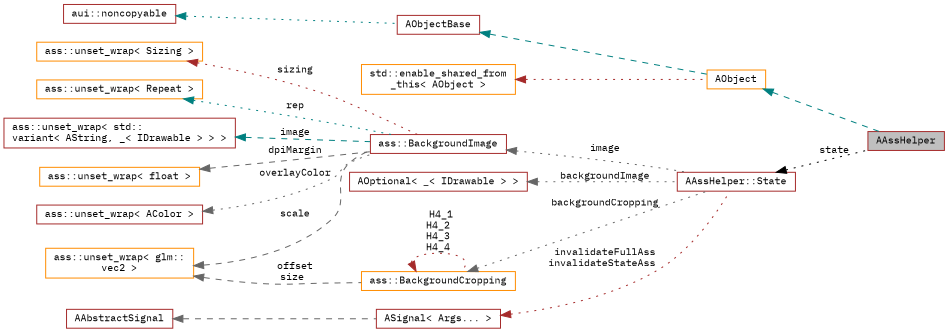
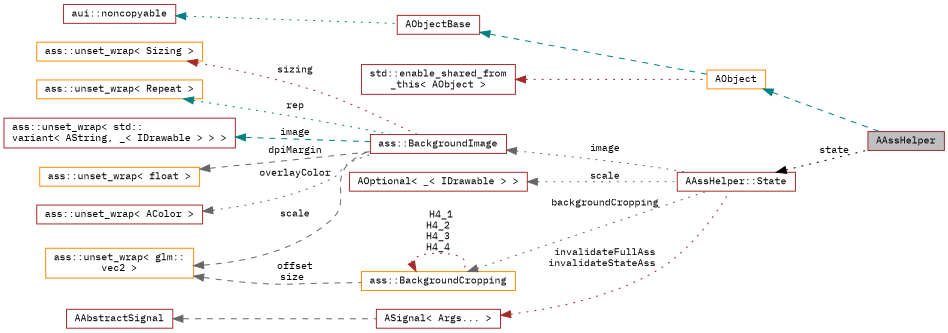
node "std::enable_shared_from _this< AObject >": color darkorange -> brown
edge "AAssHelper::State" -> "AOptional< _< IDrawable > >": label " backgroundImage" -> " scale"
